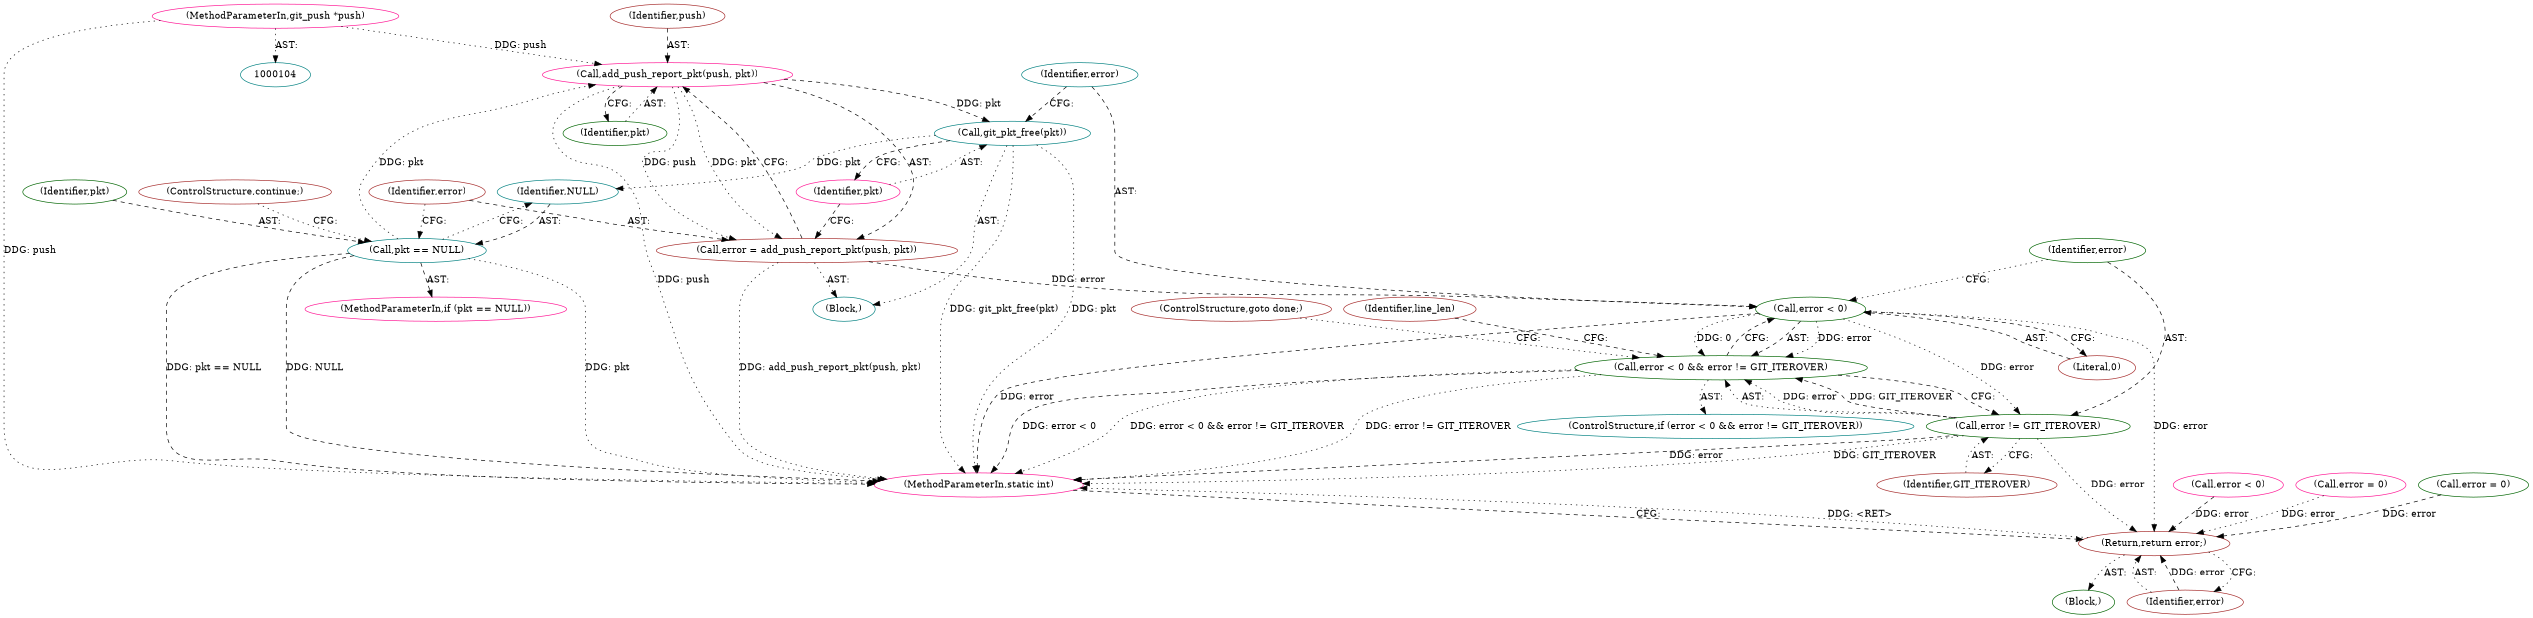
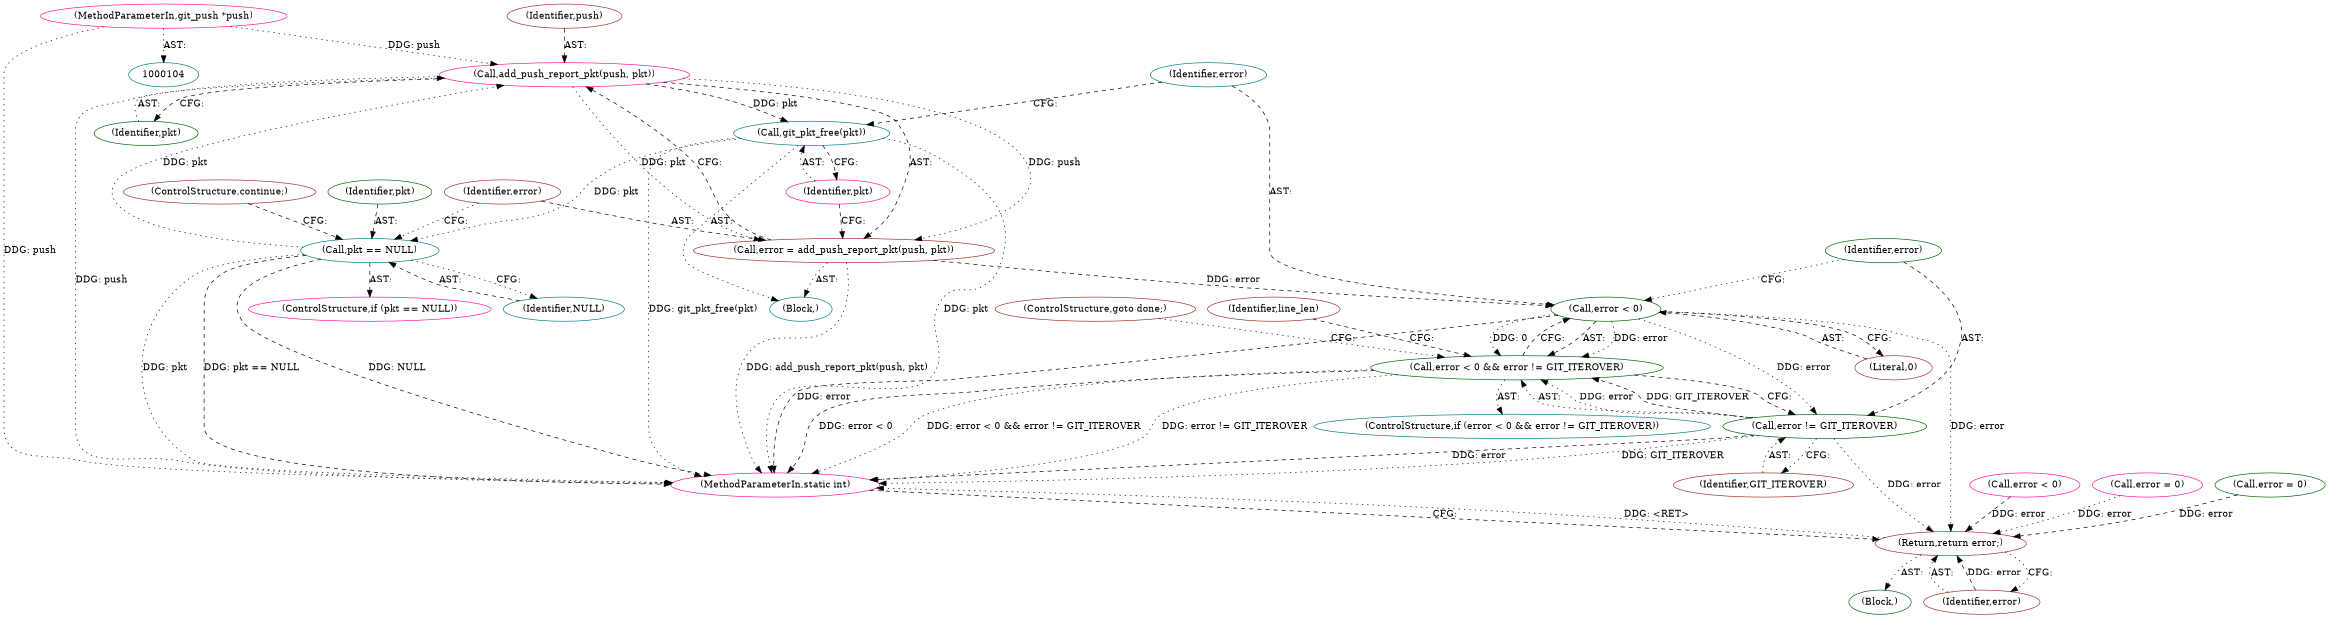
edge "(Call,git_pkt_free(pkt))" -> "(Identifier,NULL)": now "(Call,git_pkt_free(pkt))" -> "(Call,pkt == NULL)"
edge "(ControlStructure,continue;)" -> "(Call,pkt == NULL)": style dotted -> dashed
node "(MethodParameterIn,if (pkt == NULL))": label "(MethodParameterIn,if (pkt == NULL))" -> "(ControlStructure,if (pkt == NULL))"
